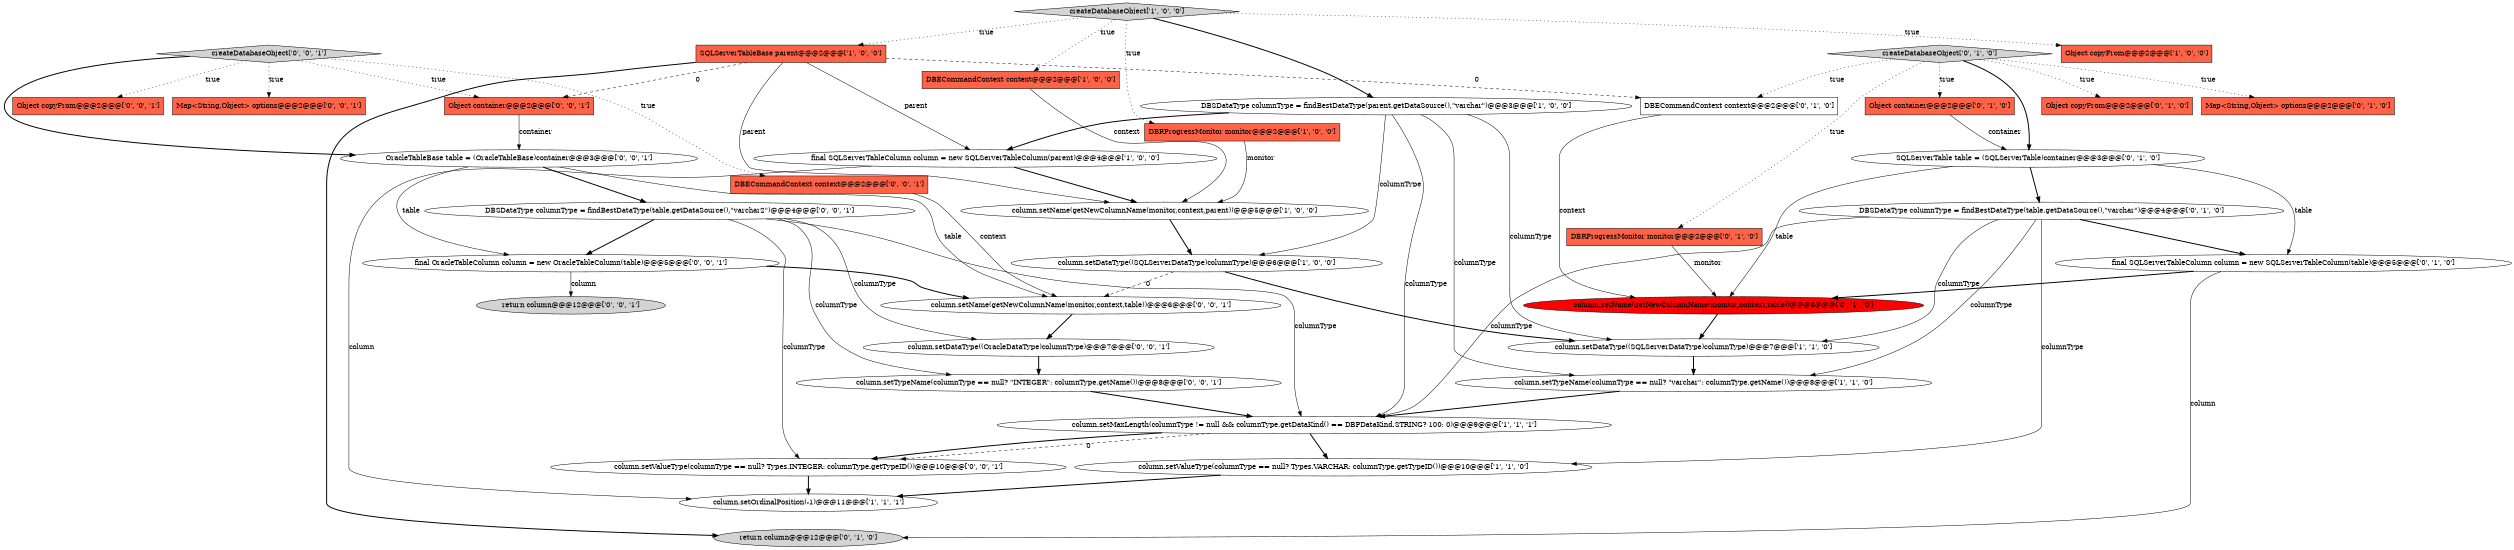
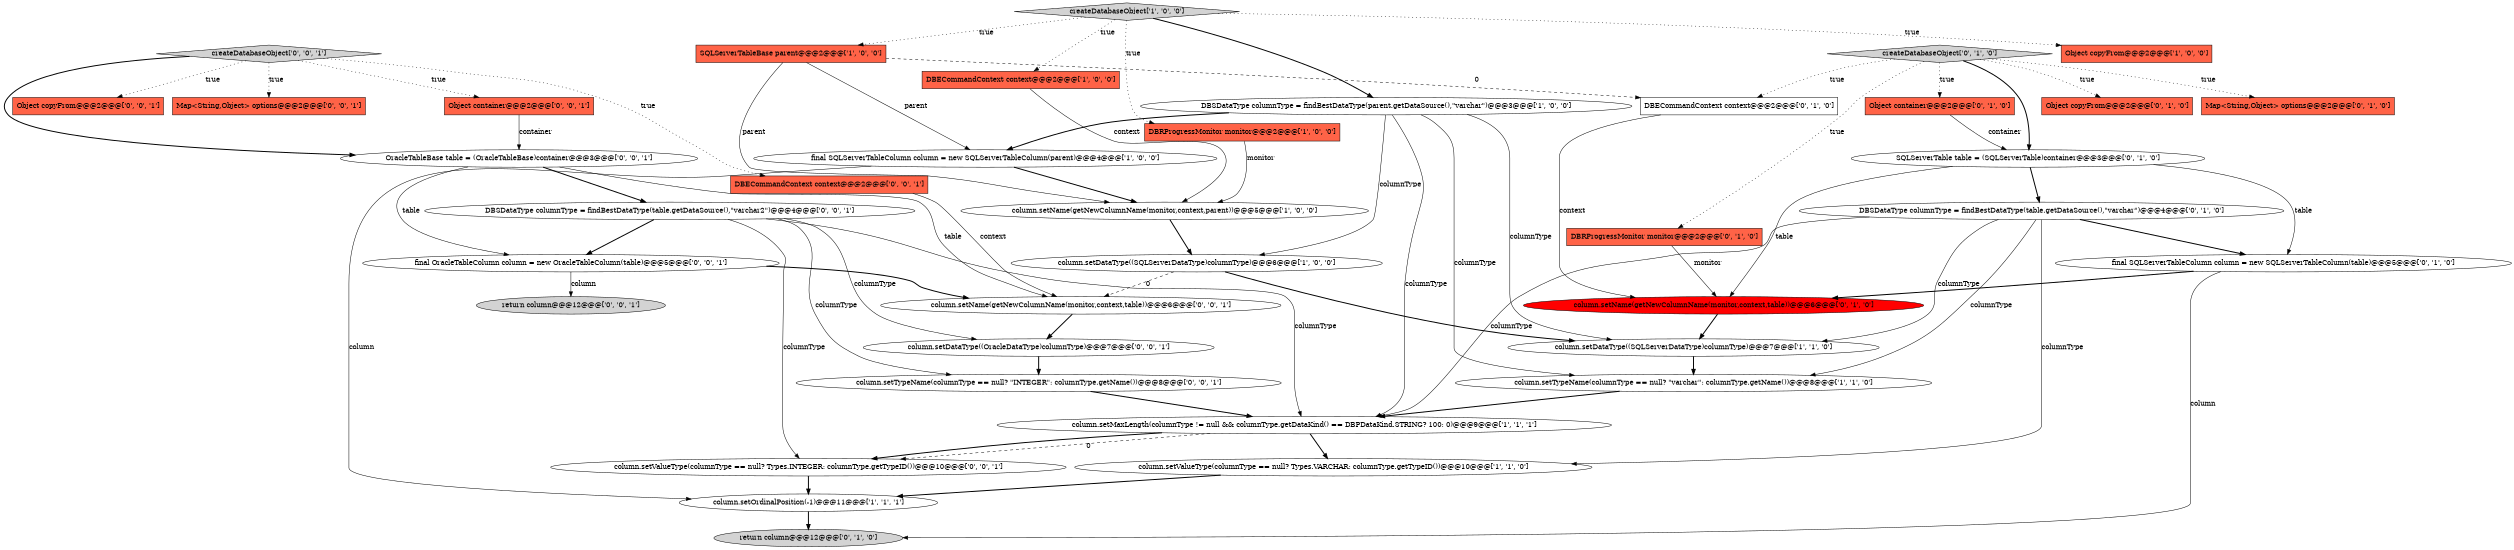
edge "SQLServerTableBase parent@@@2@@@['1', '0', '0']" -> "Object container@@@2@@@['0', '0', '1']": removed, label "0"
edge "SQLServerTableBase parent@@@2@@@['1', '0', '0']" -> "return column@@@12@@@['0', '1', '0']": now "column.setOrdinalPosition(-1)@@@11@@@['1', '1', '1']" -> "return column@@@12@@@['0', '1', '0']"
